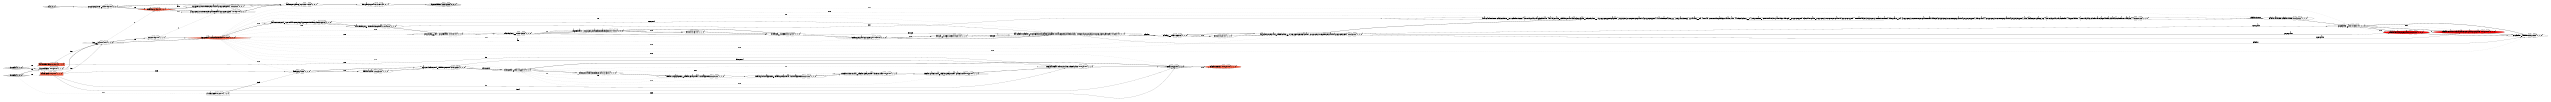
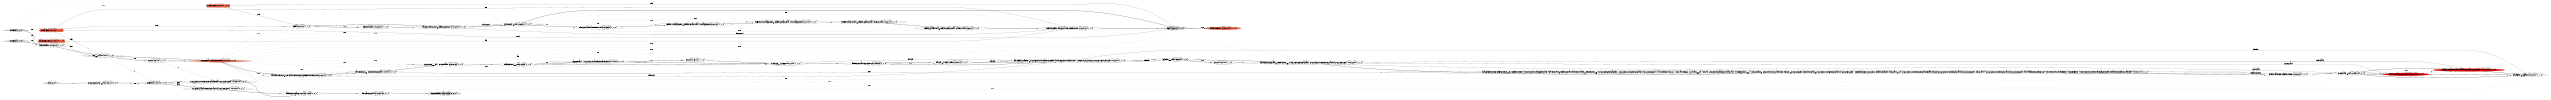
edge "prop.propertySource != null@@@3@@@['0', '0', '1']" -> "handlePropertyChange(prop)@@@11@@@['0', '0', '1']": removed
node "toDefault@@@4@@@['0', '0', '1']": fillcolor tomato -> white
node "boolean isDef@@@2@@@['1', '0', '0']": fillcolor white -> tomato
